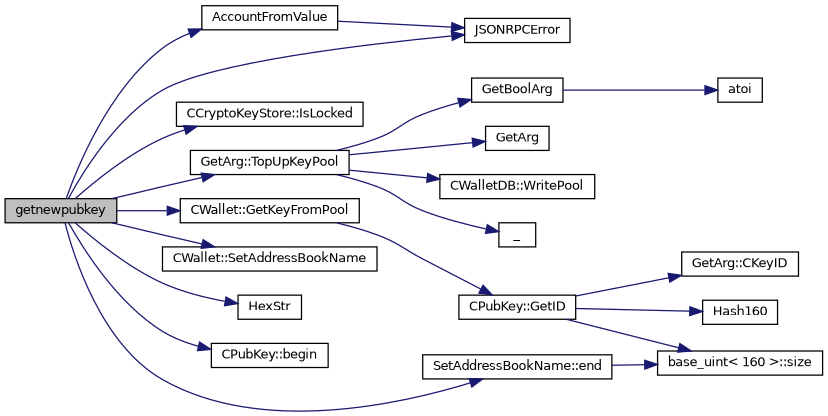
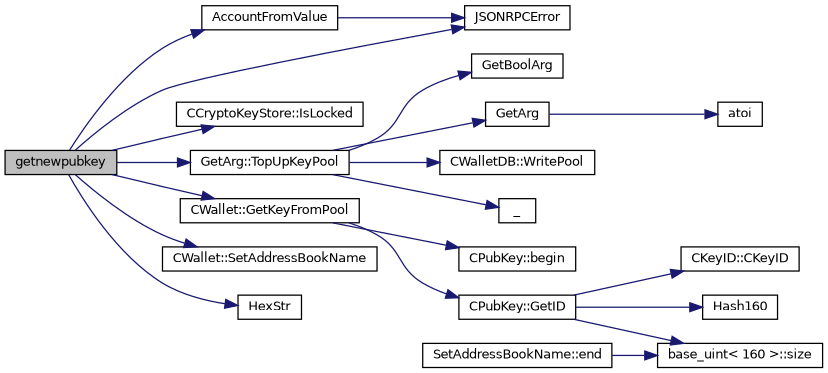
edge "GetBoolArg" -> "atoi": now "GetArg" -> "atoi"
node "GetArg::CKeyID": label "GetArg::CKeyID" -> "CKeyID::CKeyID"
edge "getnewpubkey" -> "CPubKey::begin": now "CWallet::GetKeyFromPool" -> "CPubKey::begin"
edge "getnewpubkey" -> "SetAddressBookName::end": removed
